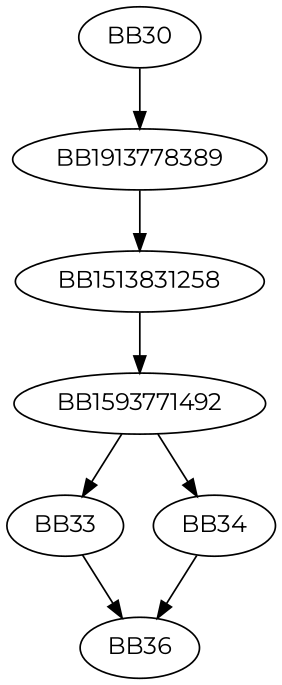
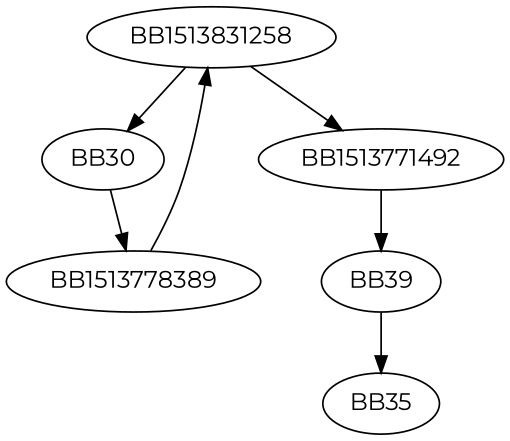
edge "BB1513831258" -> "BB30": added
node "BB1913778389": label "BB1913778389" -> "BB1513778389"
node "BB1593771492": label "BB1593771492" -> "BB1513771492"
node "BB33": removed
node "BB34": label "BB34" -> "BB39"
node "BB36": label "BB36" -> "BB35"
